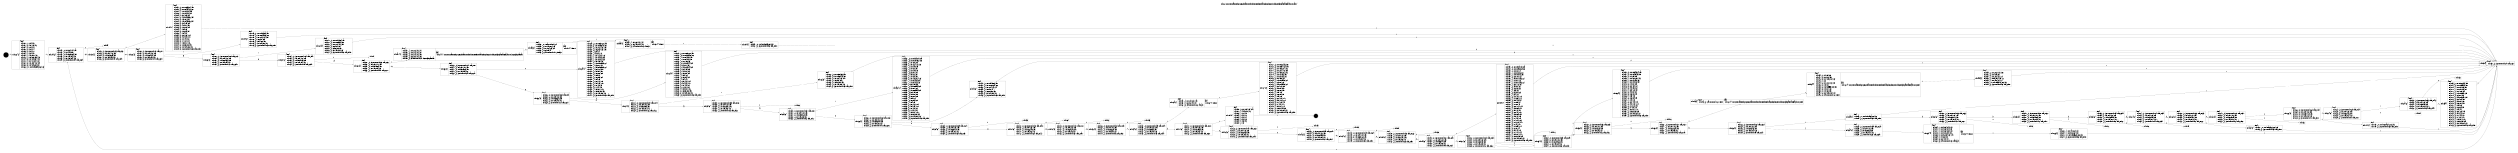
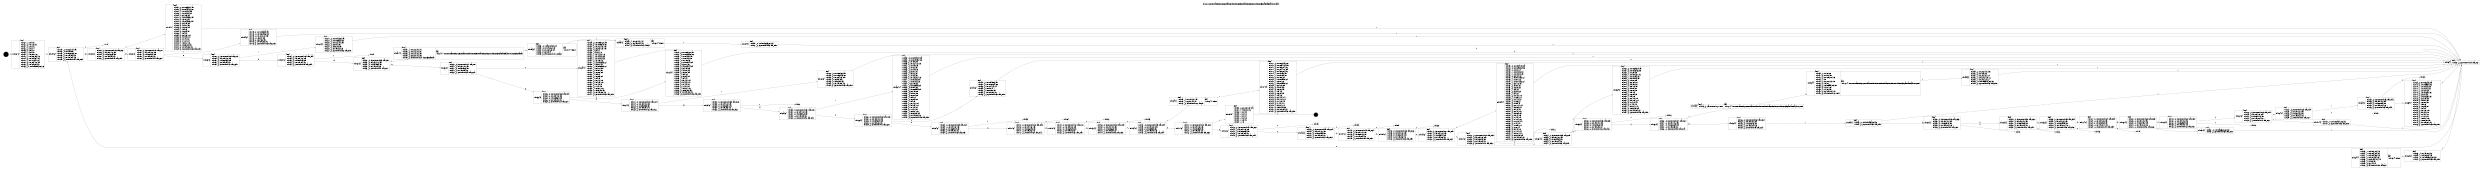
node "0x4015a4 [28]": removed
